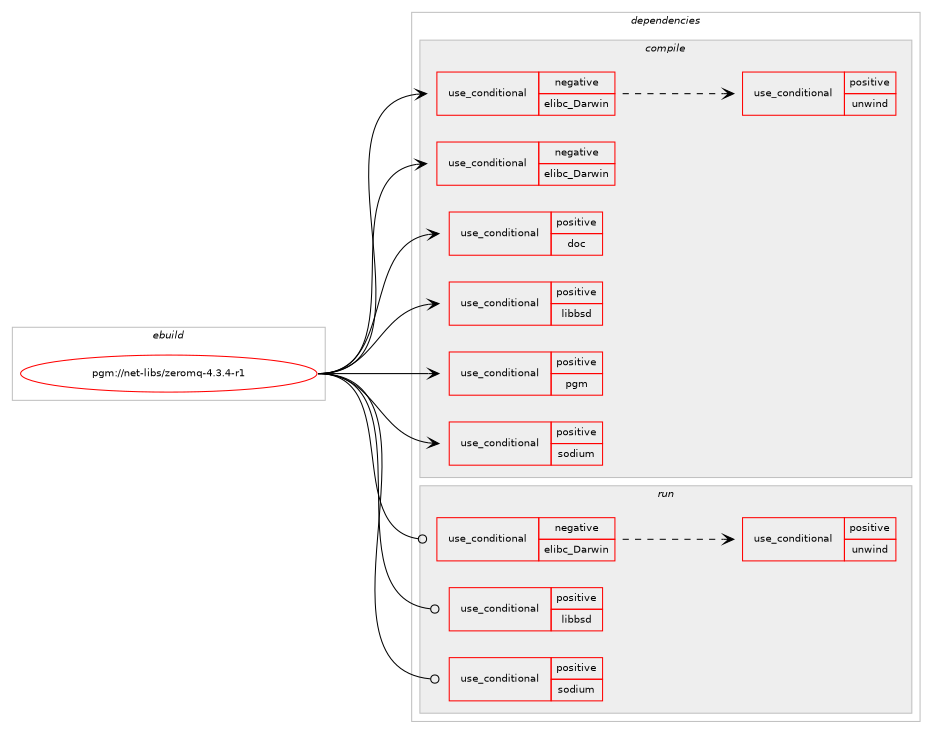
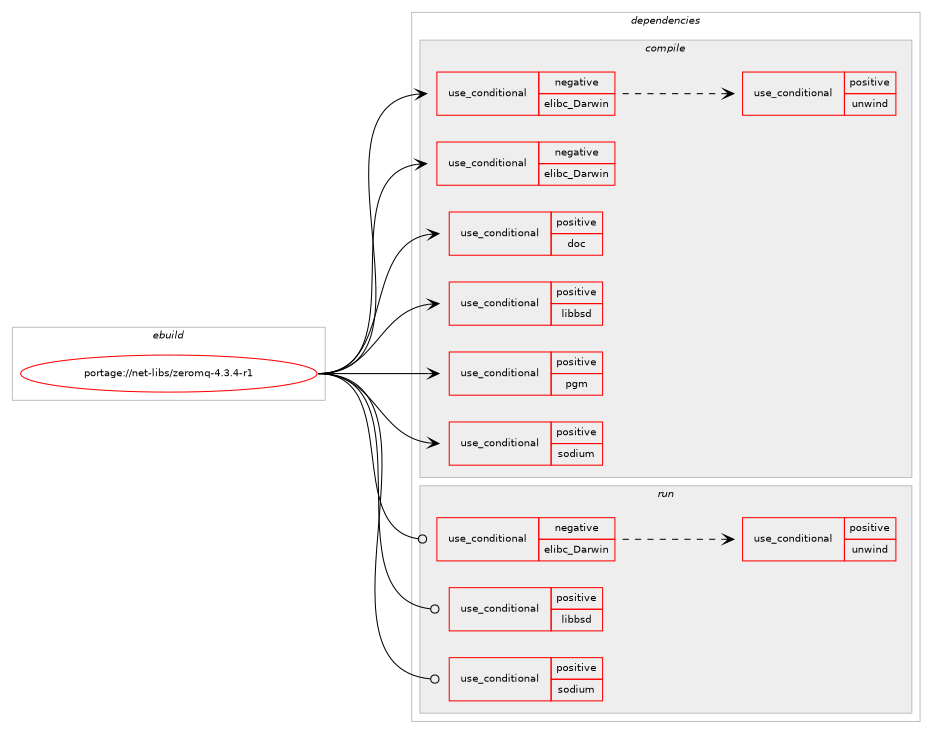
node "pgm://net-libs/zeromq-4.3.4-r1": label "pgm://net-libs/zeromq-4.3.4-r1" -> "portage://net-libs/zeromq-4.3.4-r1"
